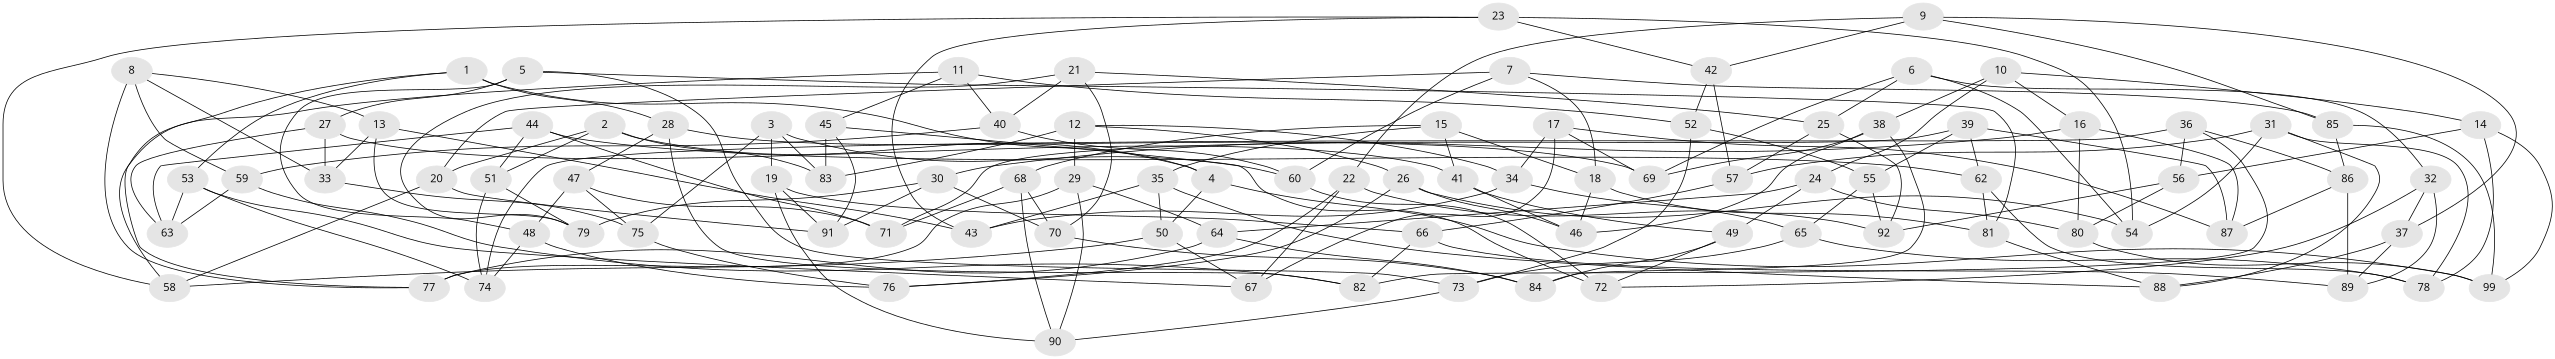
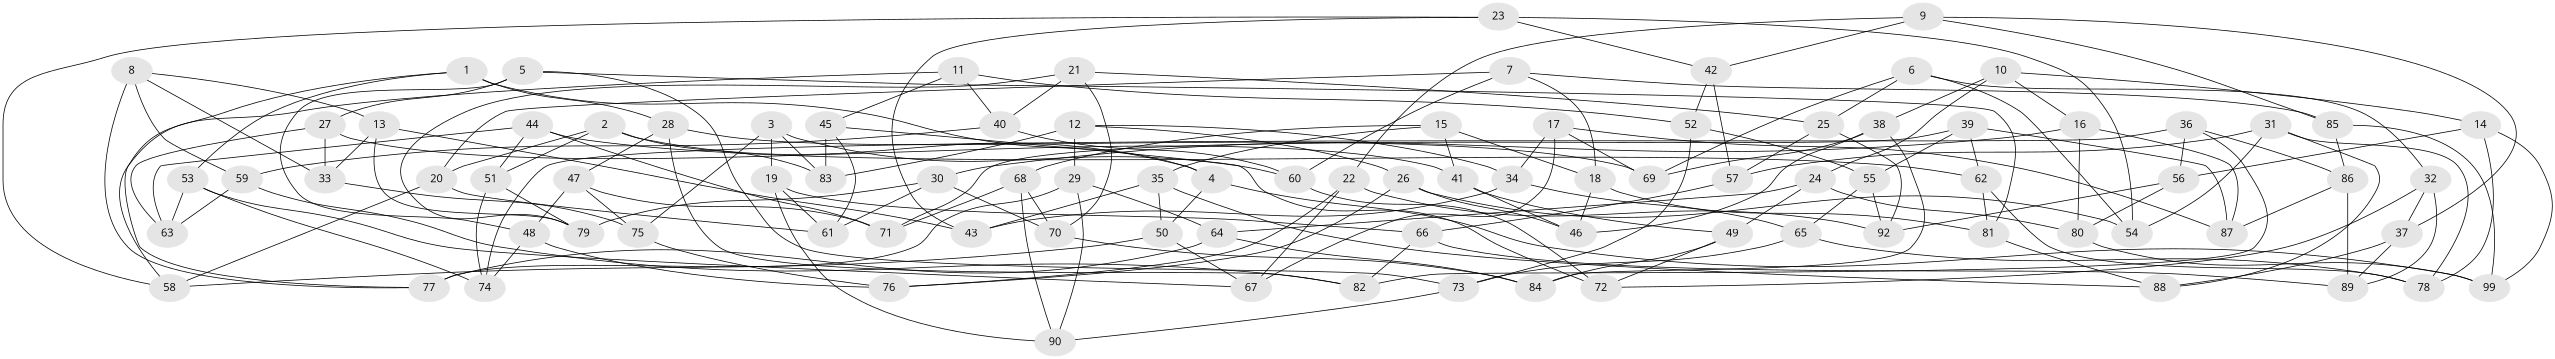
node "91": label "91" -> "61"
